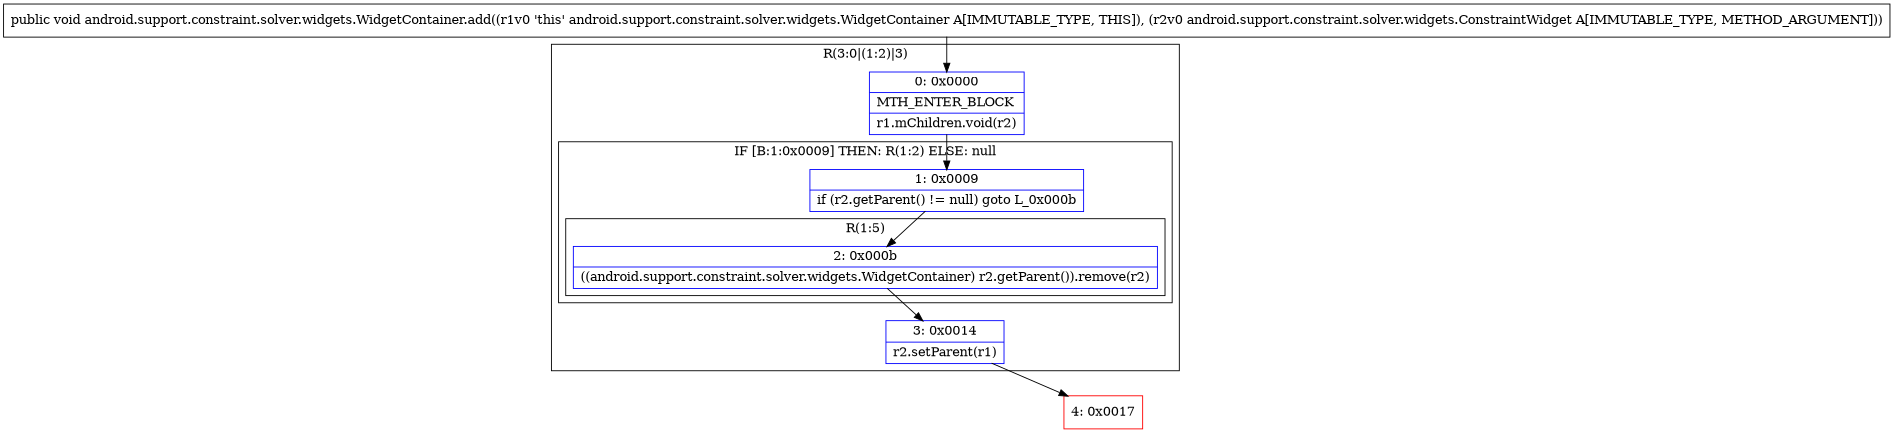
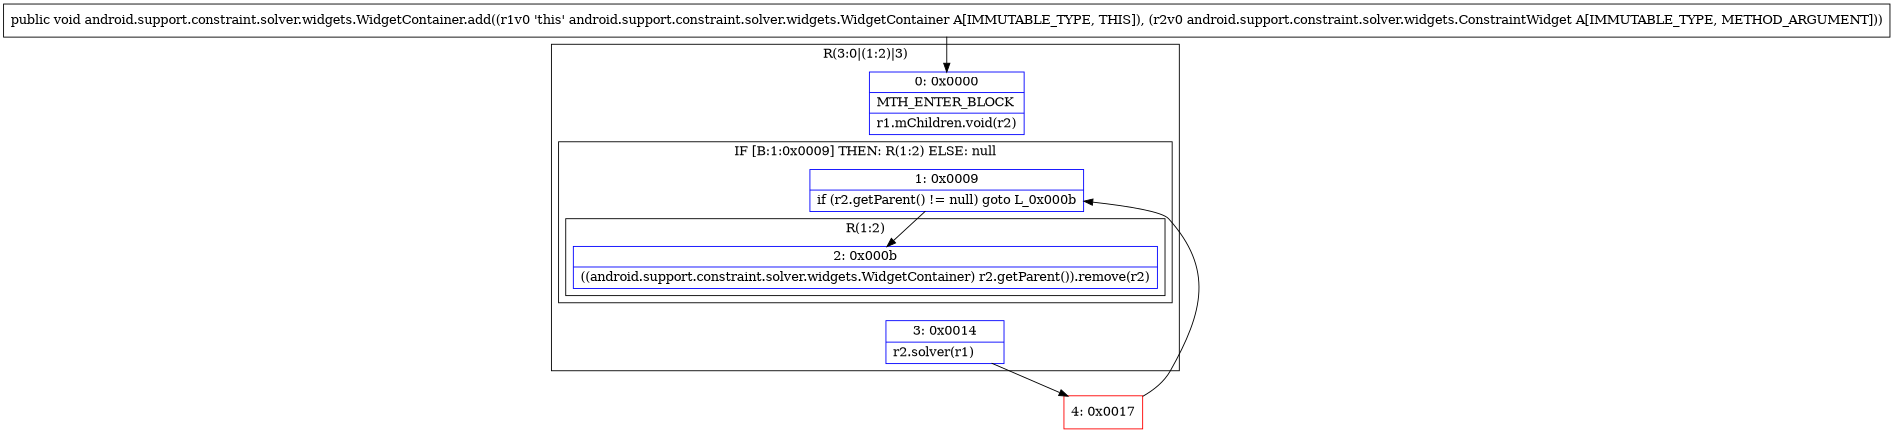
edge "0: 0x0000" -> "1: 0x0009": now "4: 0x0017" -> "1: 0x0009"
cluster "R(1:5)": label "R(1:5)" -> "R(1:2)"
edge "2: 0x000b" -> "3: 0x0014": removed
node "3: 0x0014": text "r2.setParent(r1)" -> "r2.solver(r1)"
